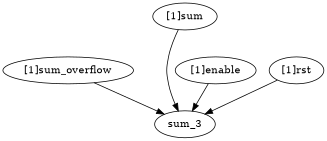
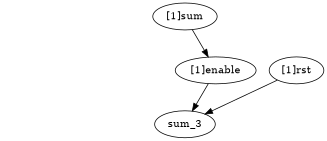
edge "[1]sum" -> "sum_3": now "[1]sum" -> "[1]enable"
node "[1]sum_overflow": removed
